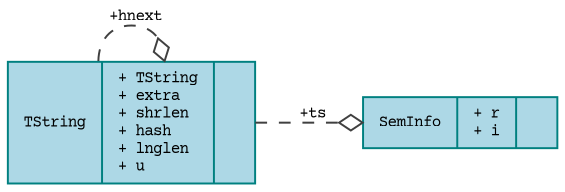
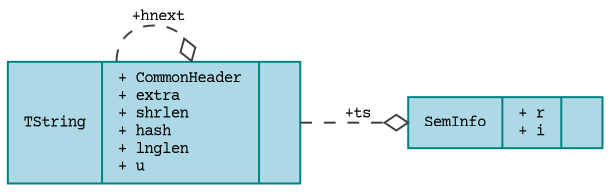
node "TString": text "+ TString" -> "+ CommonHeader"
